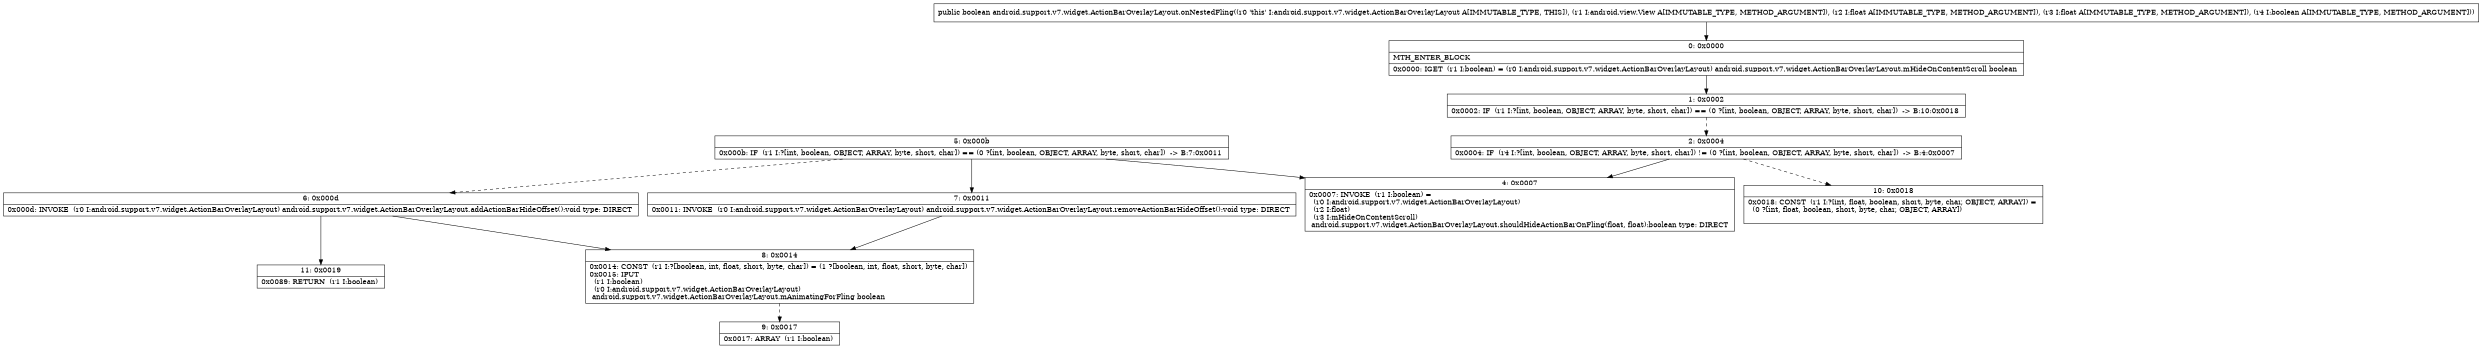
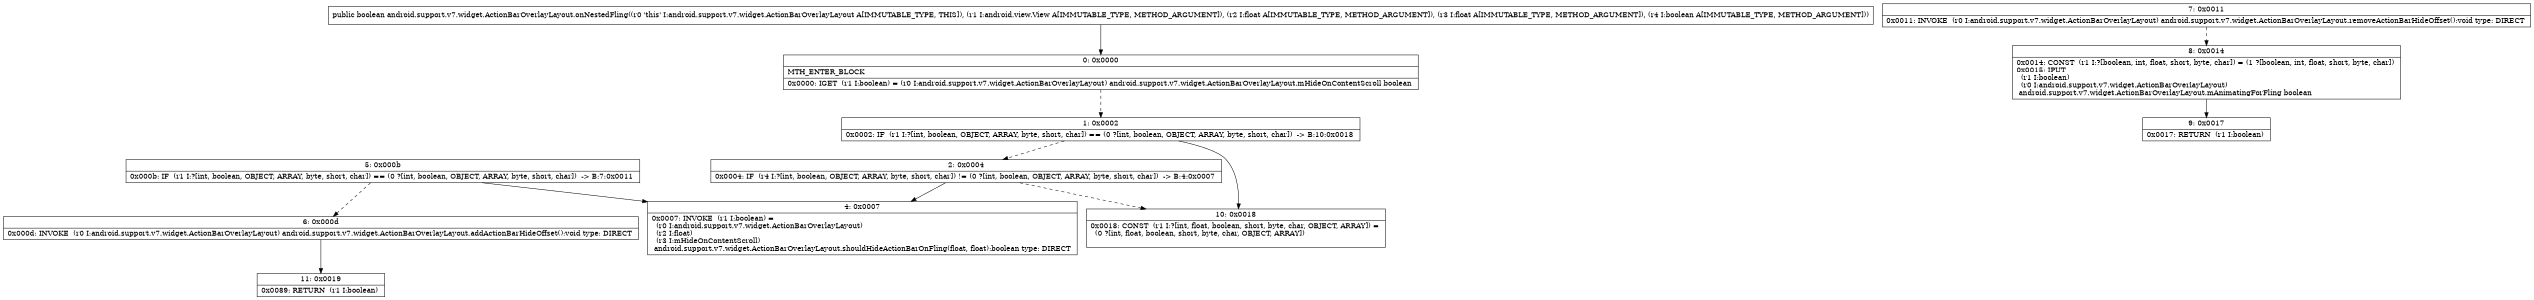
edge "0: 0x0000" -> "1: 0x0002": style solid -> dashed
edge "1: 0x0002" -> "10: 0x0018": added
edge "5: 0x000b" -> "7: 0x0011": removed
edge "7: 0x0011" -> "8: 0x0014": style solid -> dashed
edge "6: 0x000d" -> "8: 0x0014": removed
edge "8: 0x0014" -> "9: 0x0017": style dashed -> solid
node "9: 0x0017": text "0x0017: ARRAY  (r1 I:boolean)" -> "0x0017: RETURN  (r1 I:boolean)"
